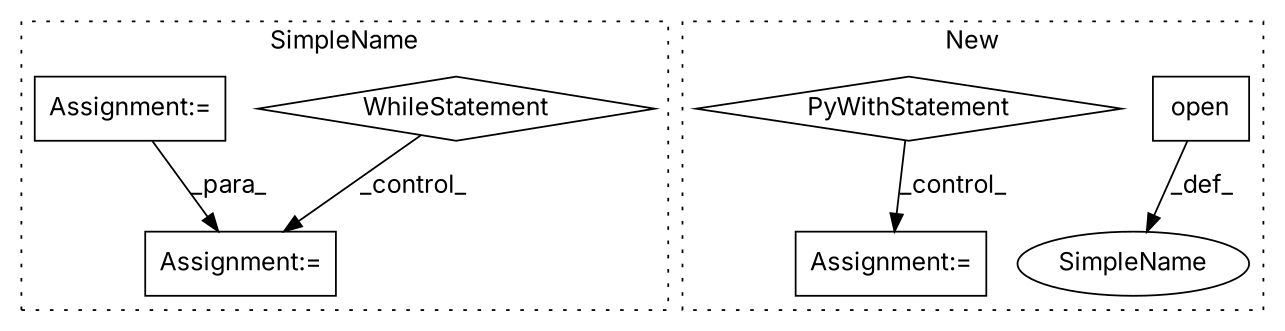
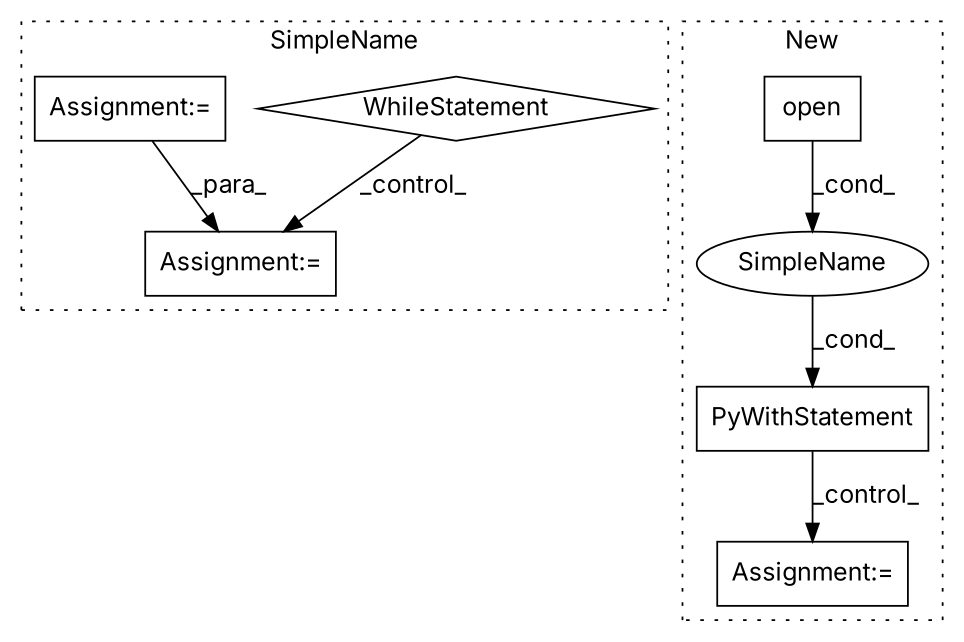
node "PyWithStatement": shape diamond -> box
edge "open" -> "SimpleName": label "_def_" -> "_cond_"
edge "SimpleName" -> "PyWithStatement": added, label "_cond_"
